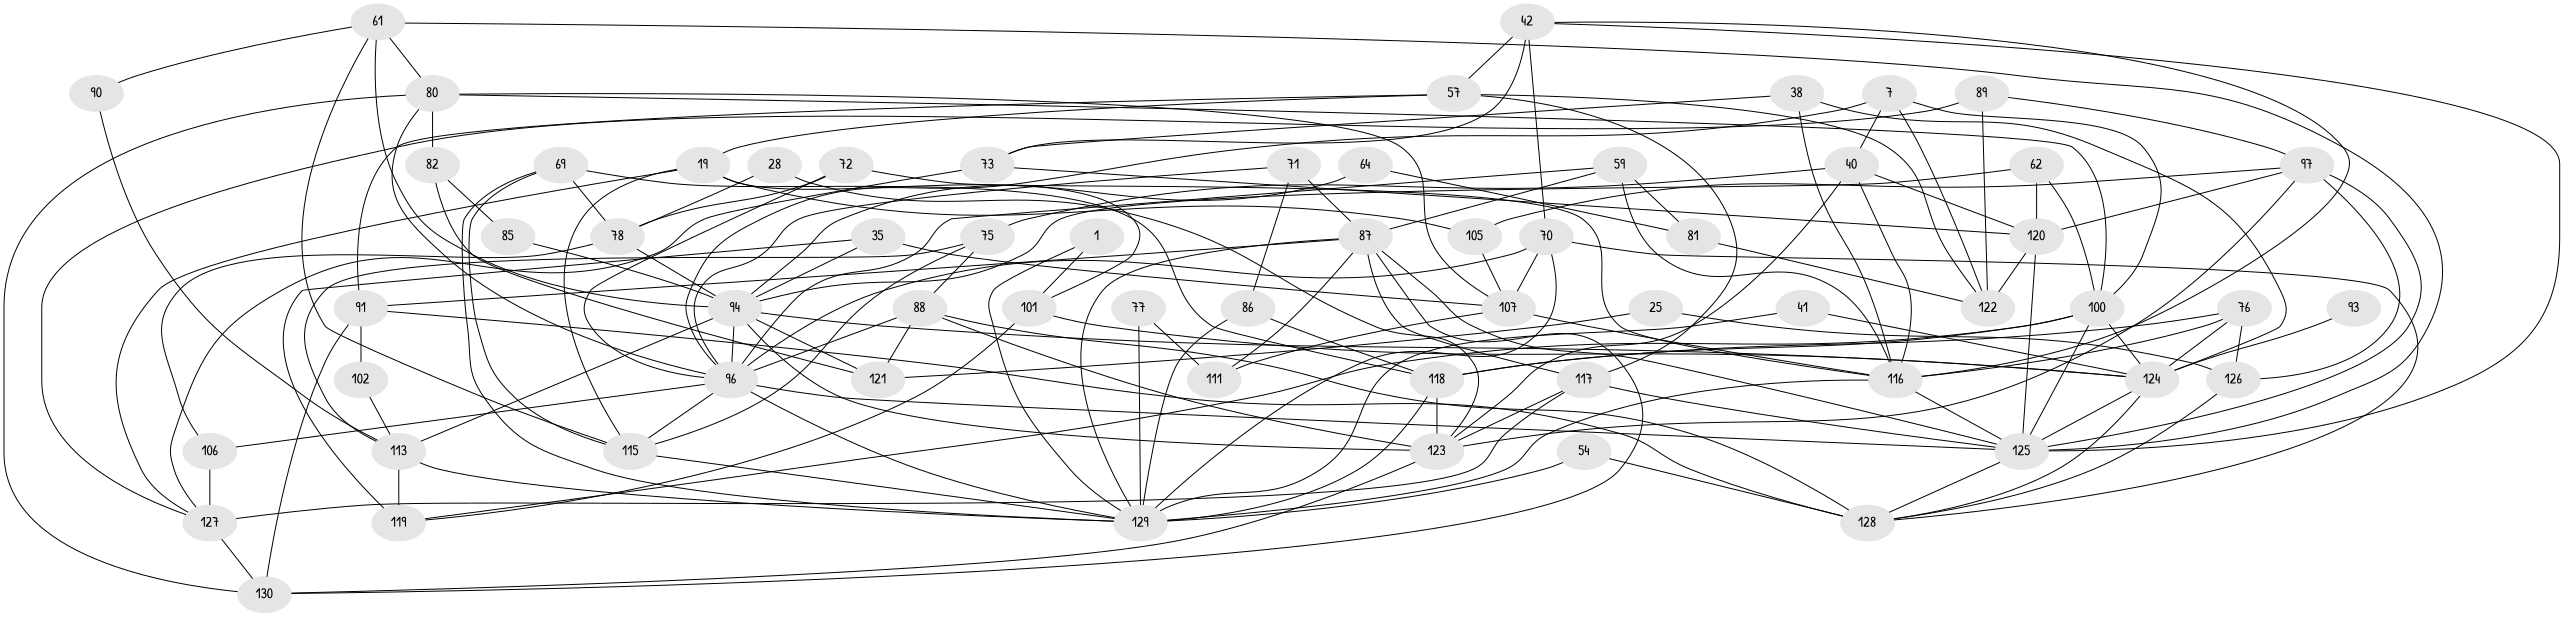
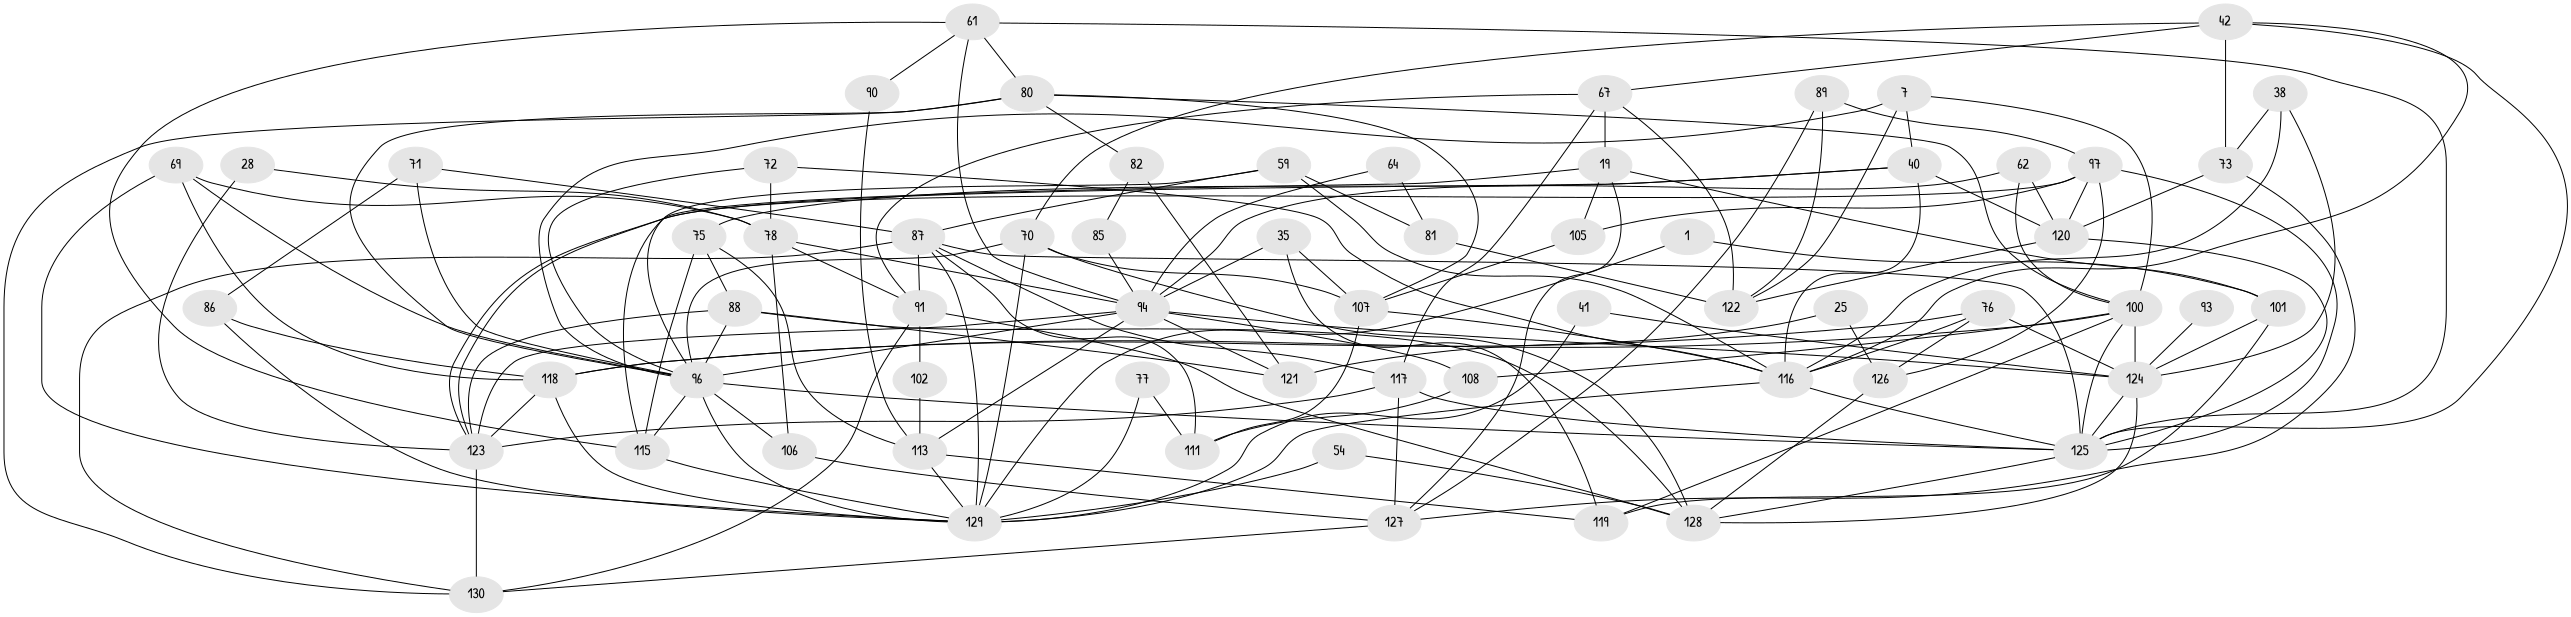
node "57": label "57" -> "67"
edge "78" -- "91": added
edge "69" -- "115": now "69" -- "96"
node "108": added
